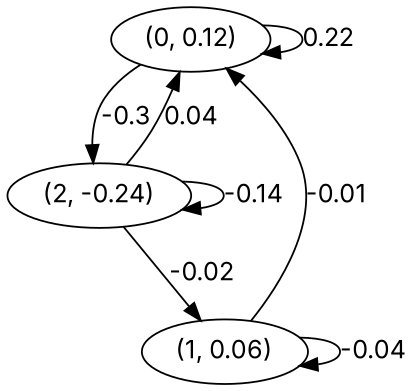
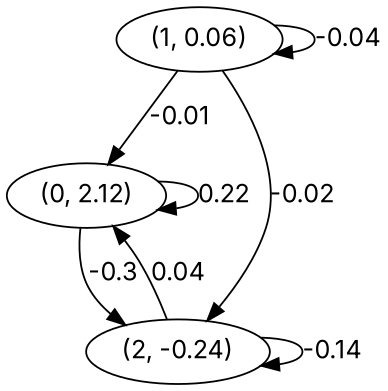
node "(0, 0.12)": label "(0, 0.12)" -> "(0, 2.12)"
edge "(2, -0.24)" -> "(1, 0.06)": reversed
